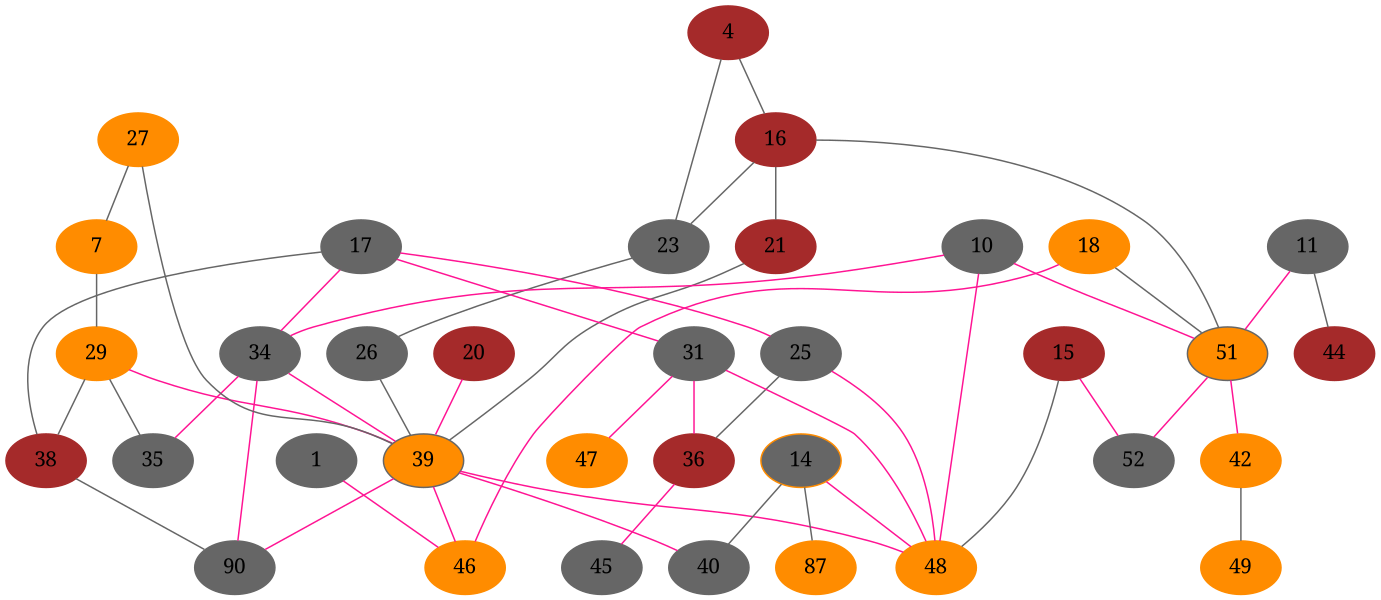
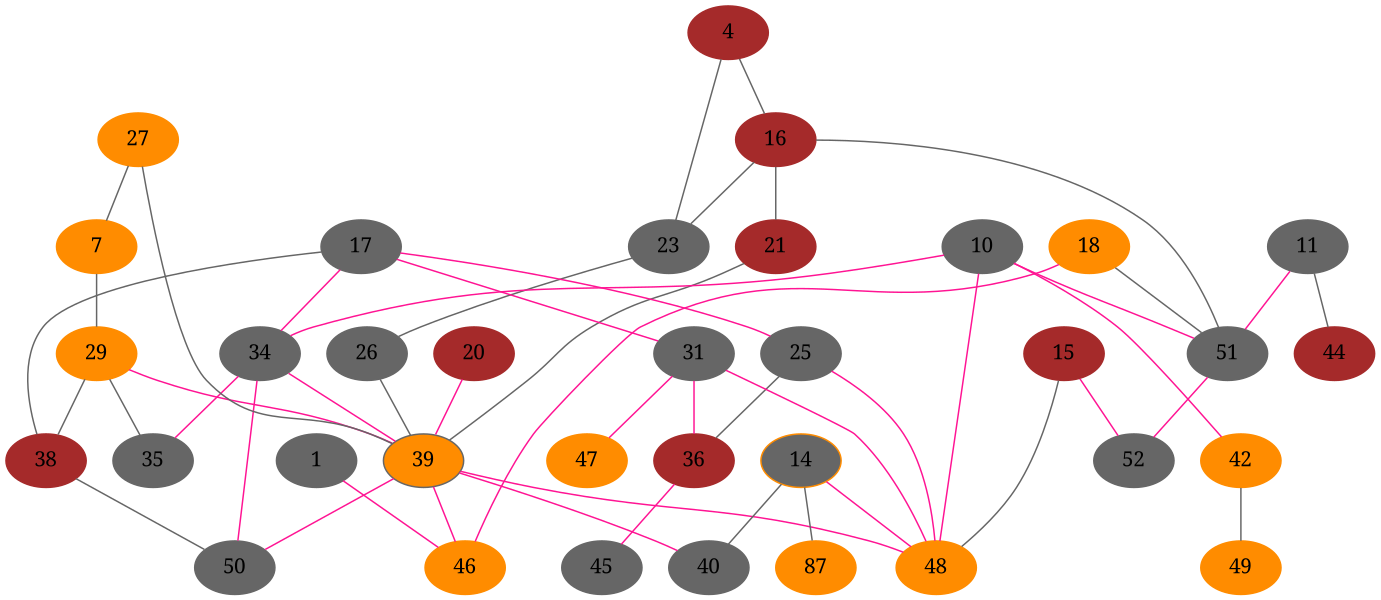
node "51": fillcolor darkorange -> gray40
edge "51" -- "42": now "10" -- "42"
node "90": label "90" -> "50"
